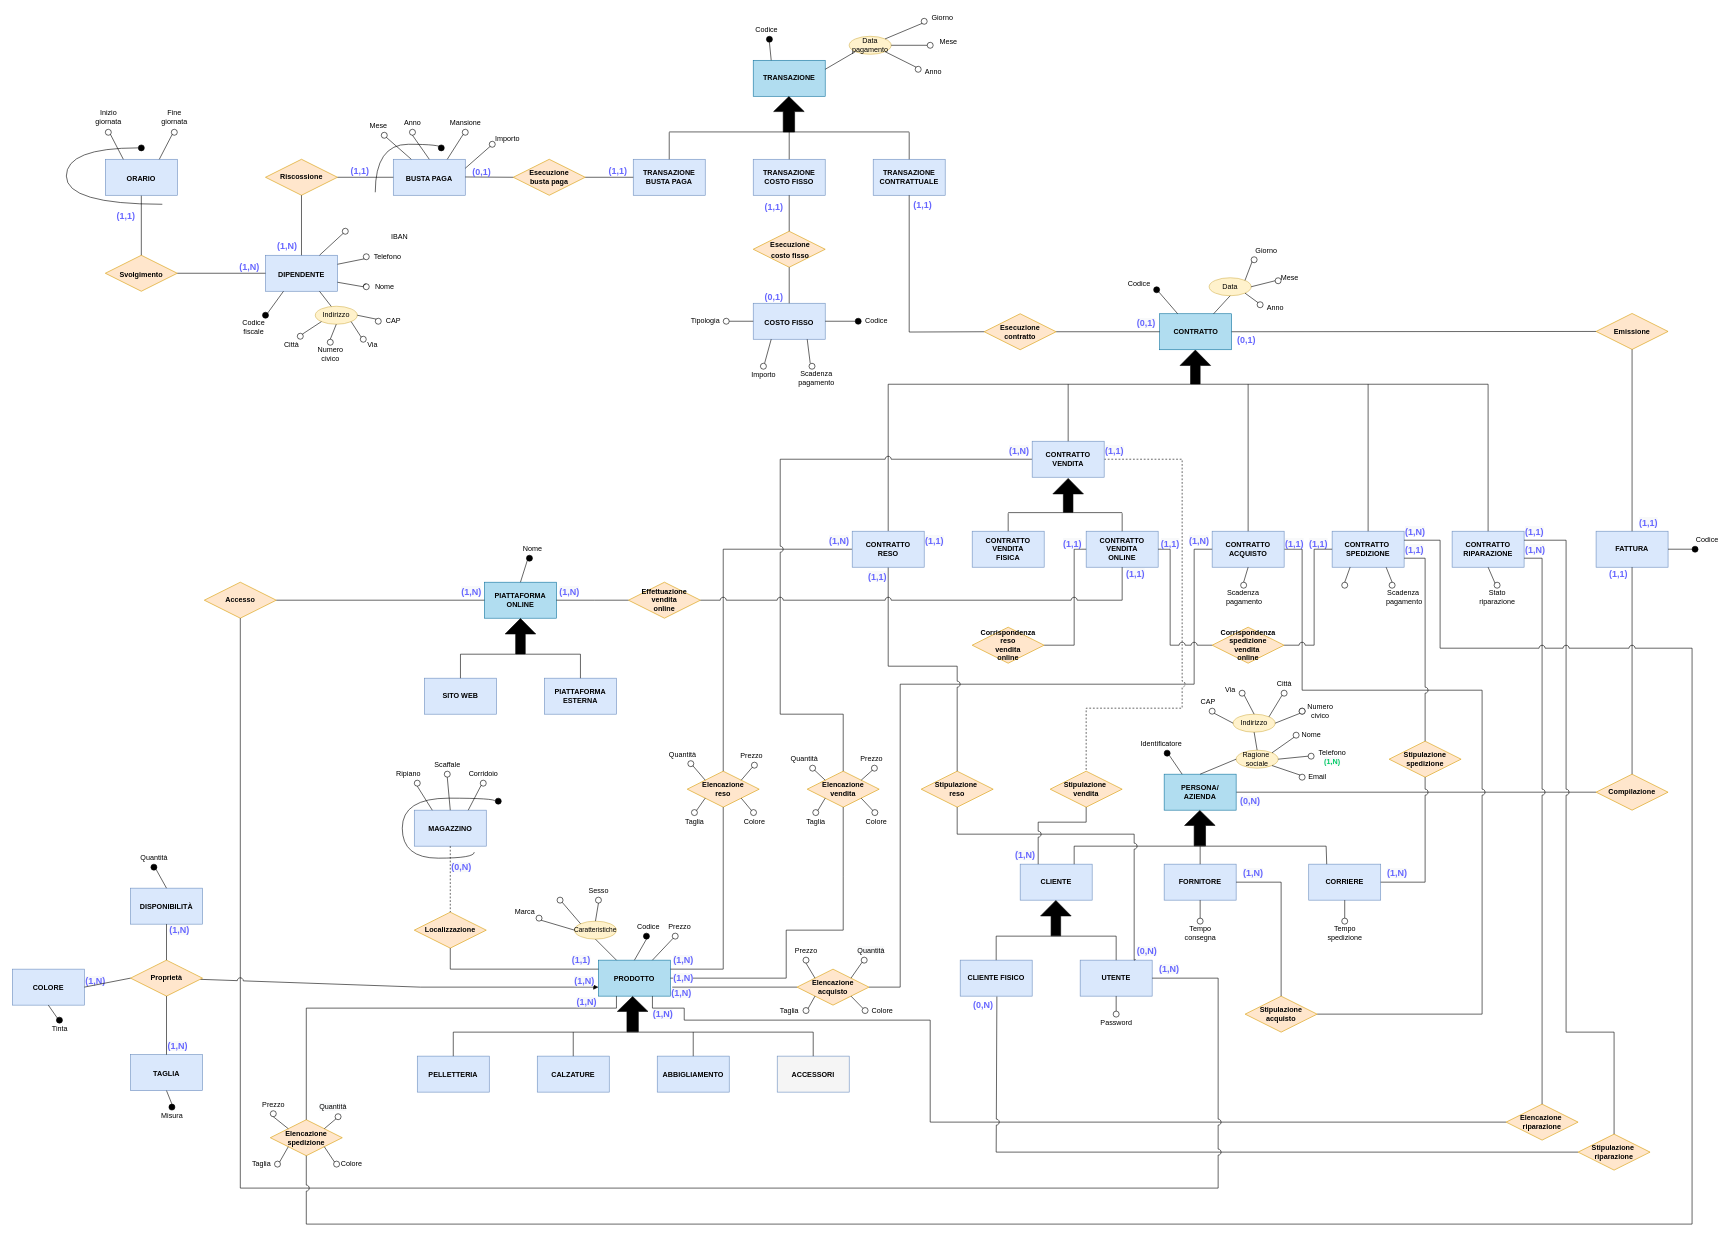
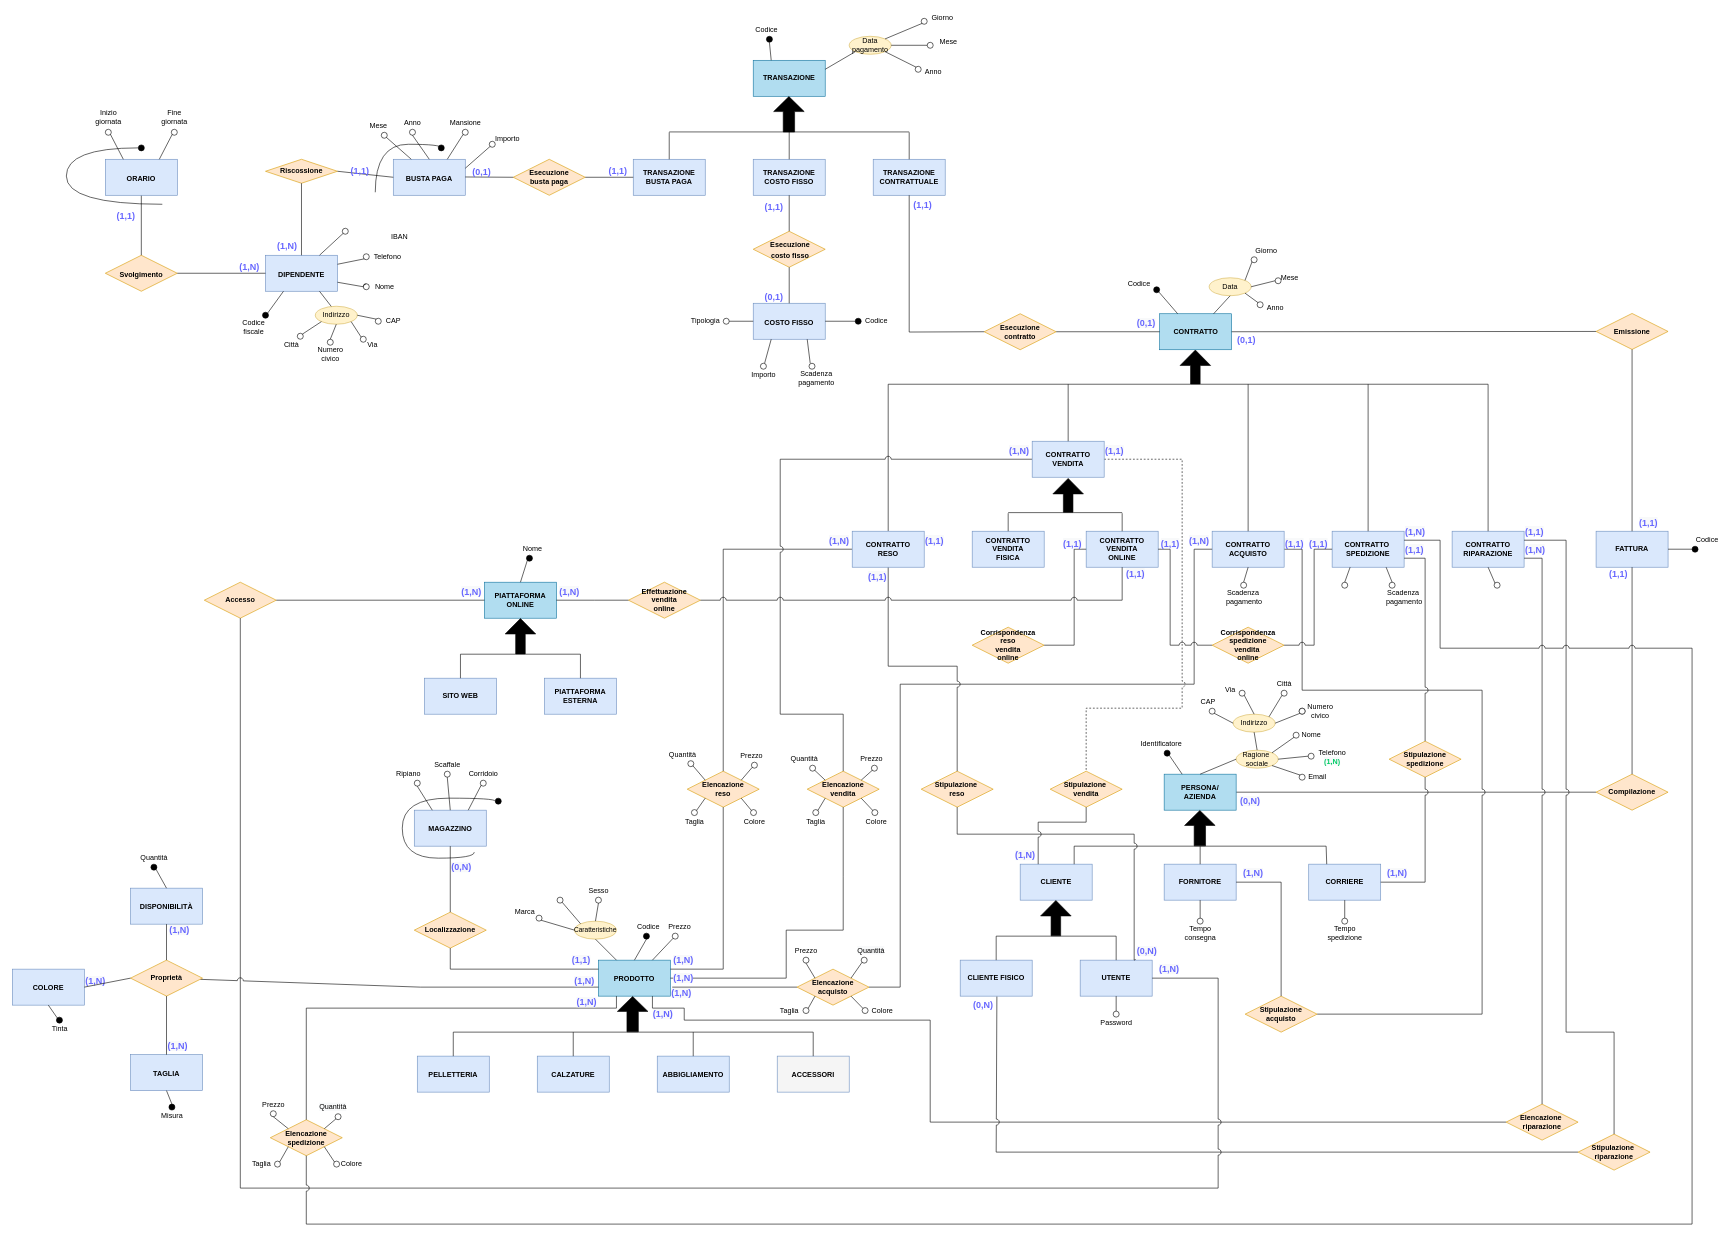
node "Riscossione": size 72x36 -> 72x24
node "Stato riparazione": removed
edge "MAGAZZINO" -- "Localizzazione": style dashed -> solid
edge "Proprietà" -> "PRODOTTO": arrowhead block -> none
